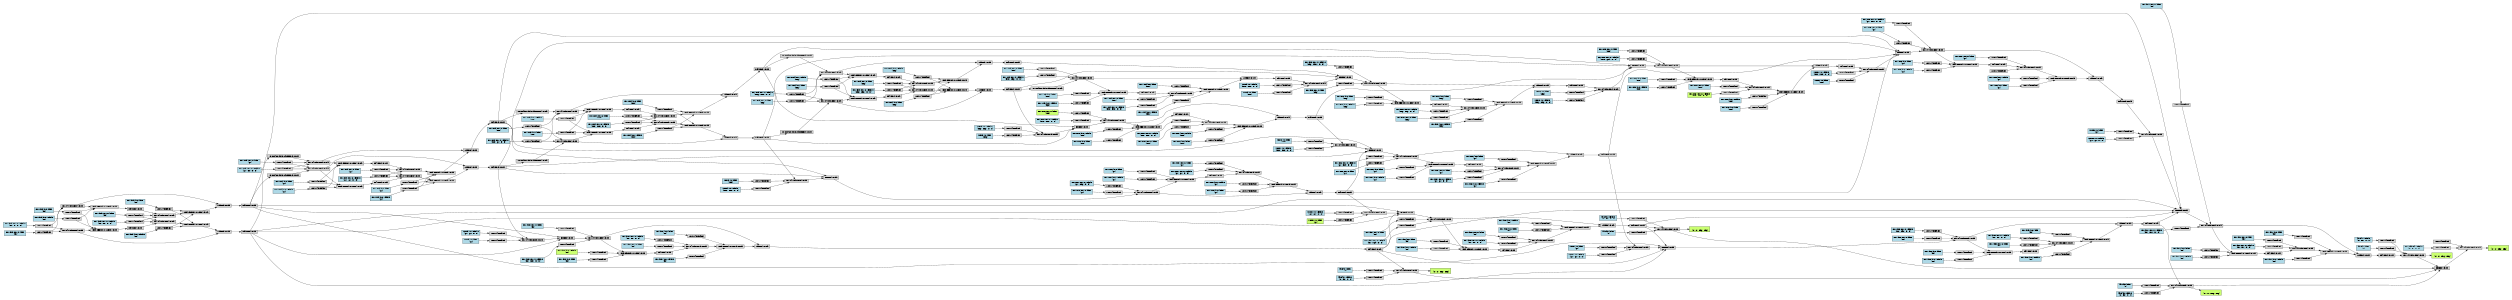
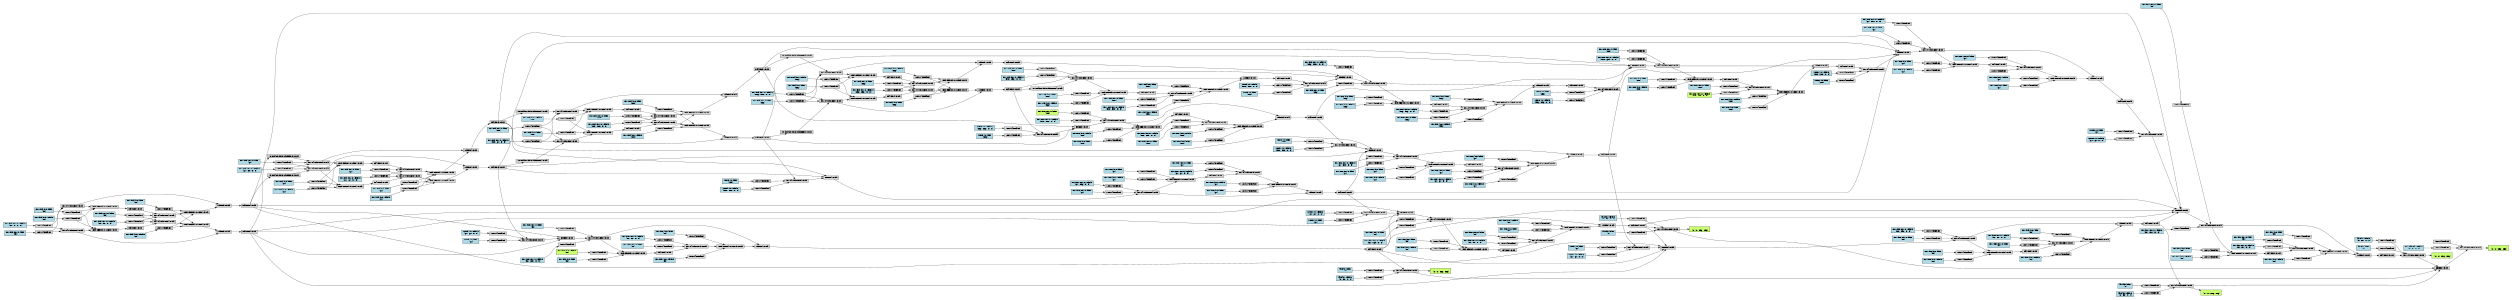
node "Up1_1.up.bias (64)": fillcolor darkolivegreen1 -> lightblue
